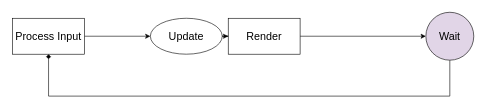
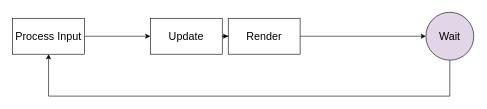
node "Update": shape ellipse -> rectangle
edge "Wait" -> "Process Input": arrowhead diamond -> classic
